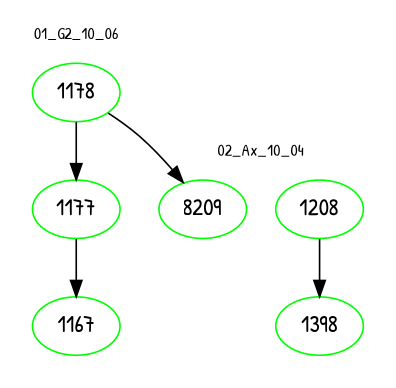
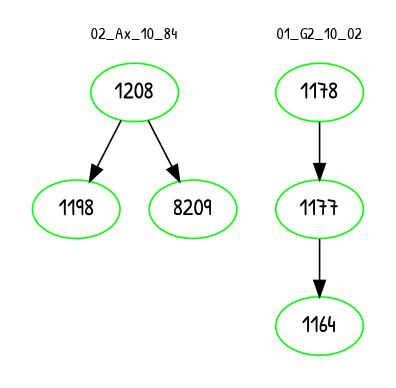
cluster "01_G2_10_06": label "01_G2_10_06" -> "01_G2_10_02"
edge "1178" -> "8209": now "1208" -> "8209"
cluster "02_Ax_10_04": label "02_Ax_10_04" -> "02_Ax_10_84"
node "1167": label "1167" -> "1164"
node "1398": label "1398" -> "1198"
